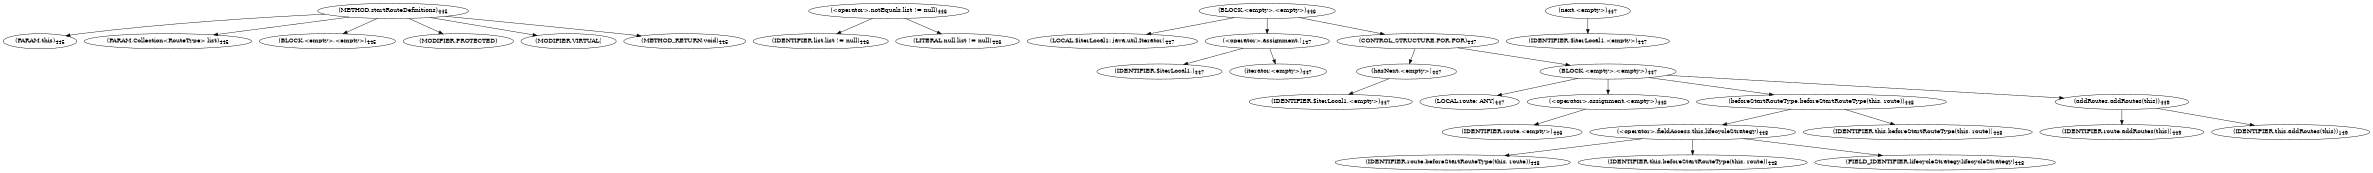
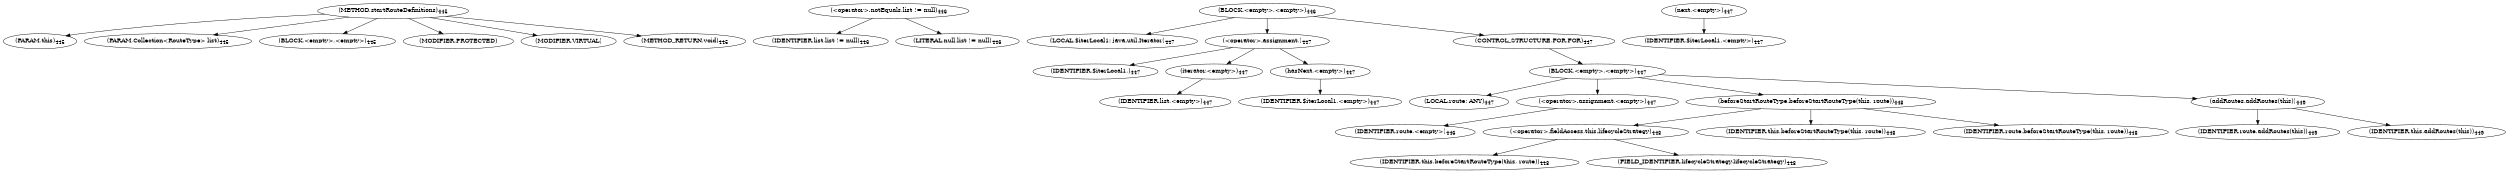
node "(<operator>.assignment,)": text "147" -> "447"
edge "(CONTROL_STRUCTURE,FOR,FOR)" -> "(hasNext,<empty>)": now "(<operator>.assignment,)" -> "(hasNext,<empty>)"
node "(<operator>.assignment,<empty>)": text "440" -> "447"
node "(IDENTIFIER,list,<empty>)": added
node "(IDENTIFIER,this,addRoutes(this))": text "149" -> "449"
edge "(<operator>.fieldAccess,this.lifecycleStrategy)" -> "(IDENTIFIER,route,beforeStartRouteType(this, route))": now "(beforeStartRouteType,beforeStartRouteType(this, route))" -> "(IDENTIFIER,route,beforeStartRouteType(this, route))"
